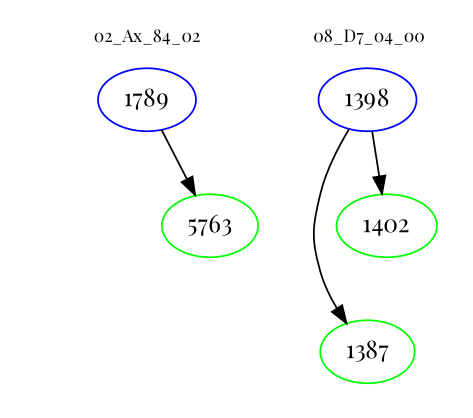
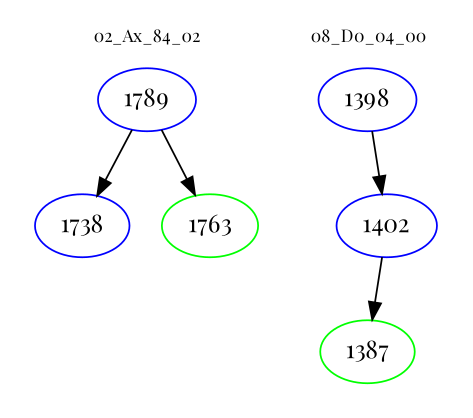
cluster "08_D7_04_00": label "08_D7_04_00" -> "08_D0_04_00"
edge "1398" -> "1387": now "1402" -> "1387"
node "1738": added
node "5763": label "5763" -> "1763"
node "1402": color green -> blue
